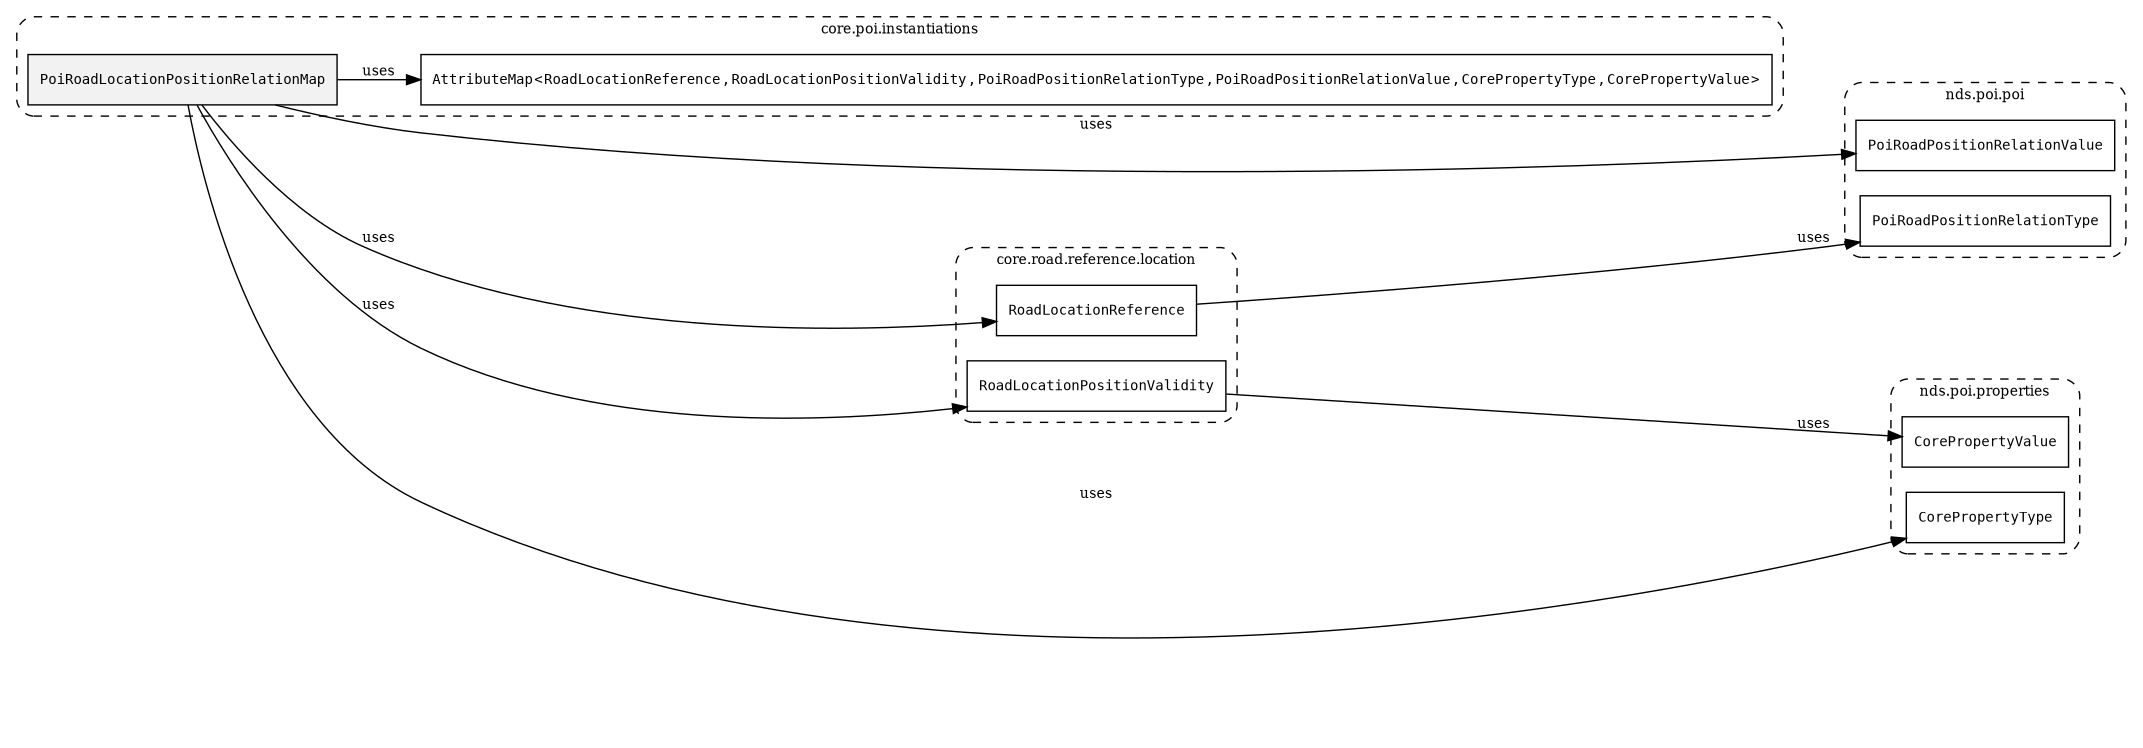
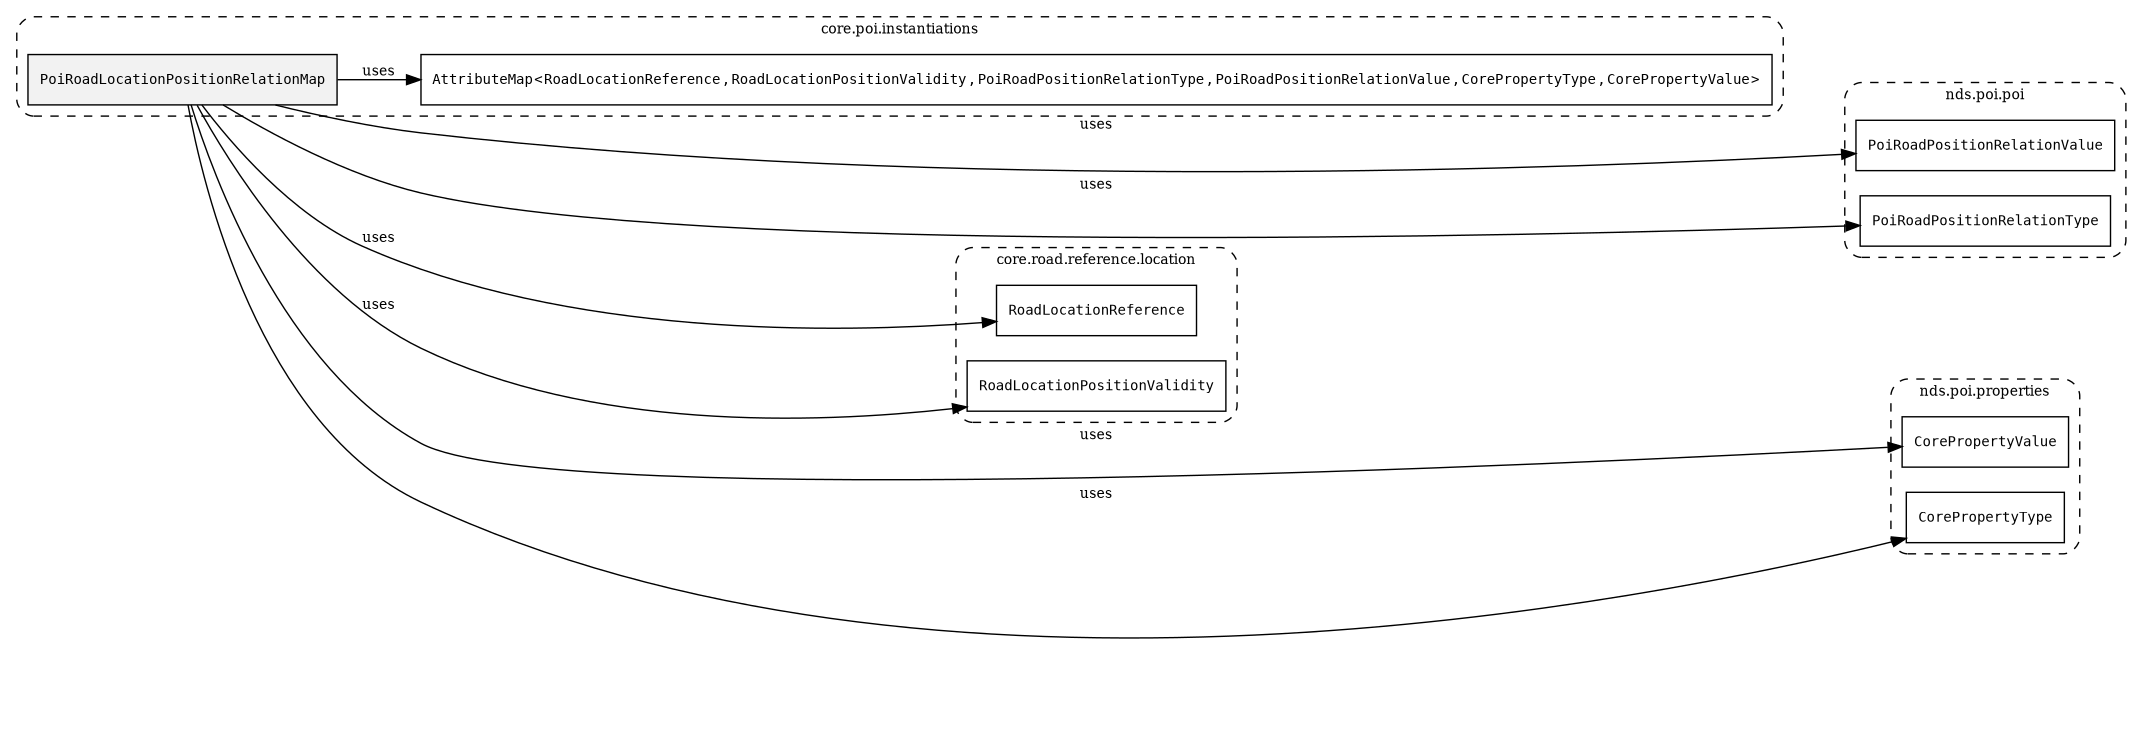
edge "RoadLocationReference" -> "PoiRoadPositionRelationType": now "PoiRoadLocationPositionRelationMap" -> "PoiRoadPositionRelationType"
edge "RoadLocationPositionValidity" -> "CorePropertyValue": now "PoiRoadLocationPositionRelationMap" -> "CorePropertyValue"
